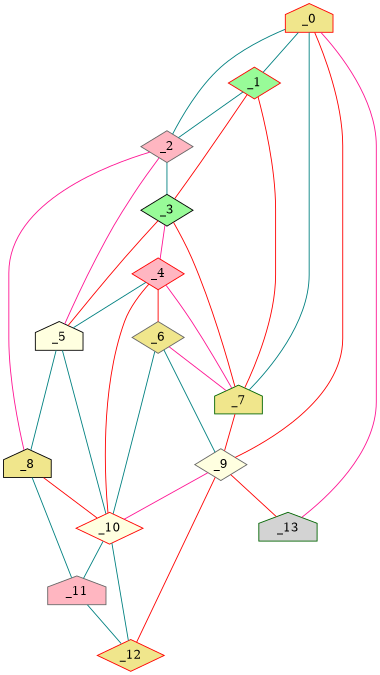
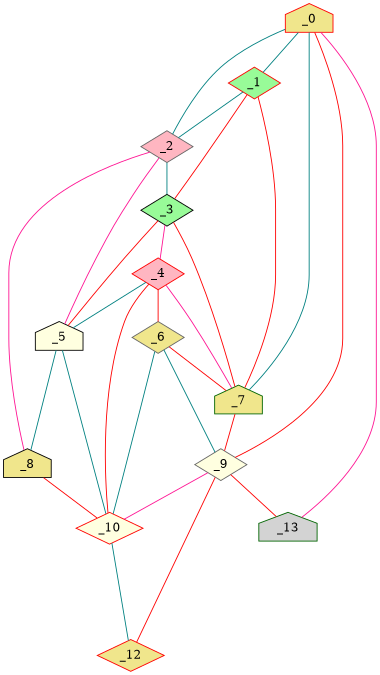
edge "_6" -- "_7": color deeppink -> red
node "_11": removed
